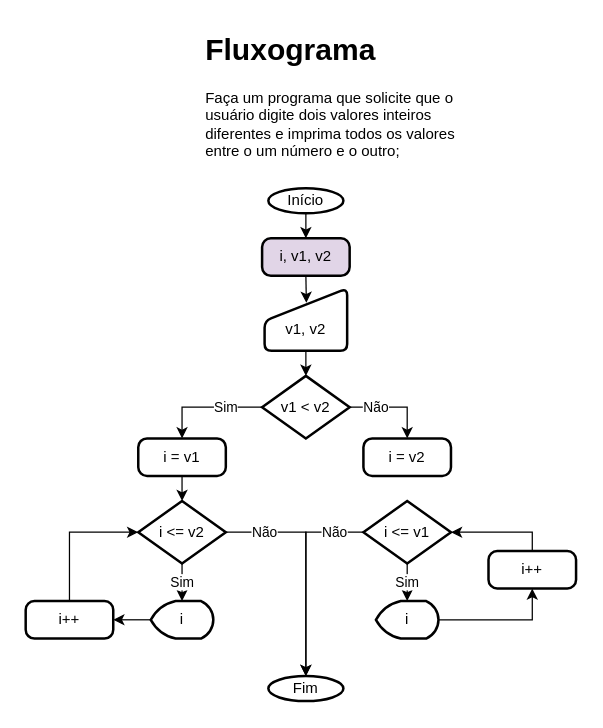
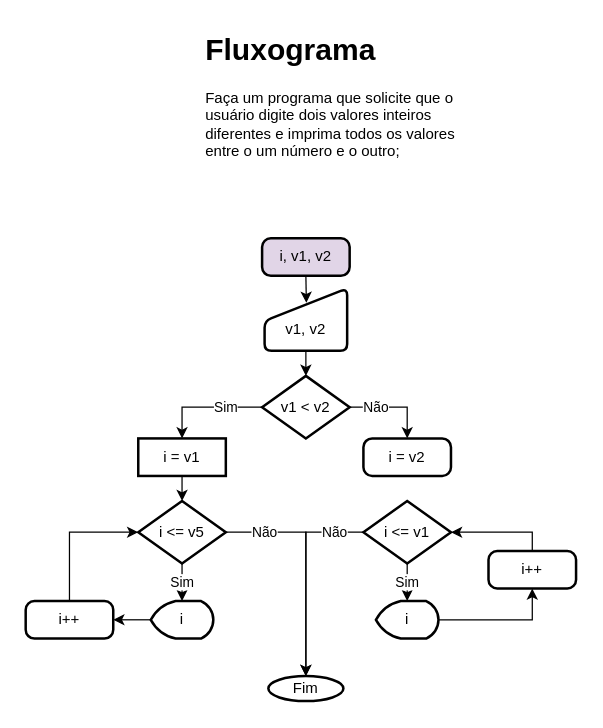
node "Início": removed
edge "Início" -> "i, v1, v2": removed
node "i = v1": shape rounded rectangle -> rectangle
node "i <= v2": label "i <= v2" -> "i <= v5"
